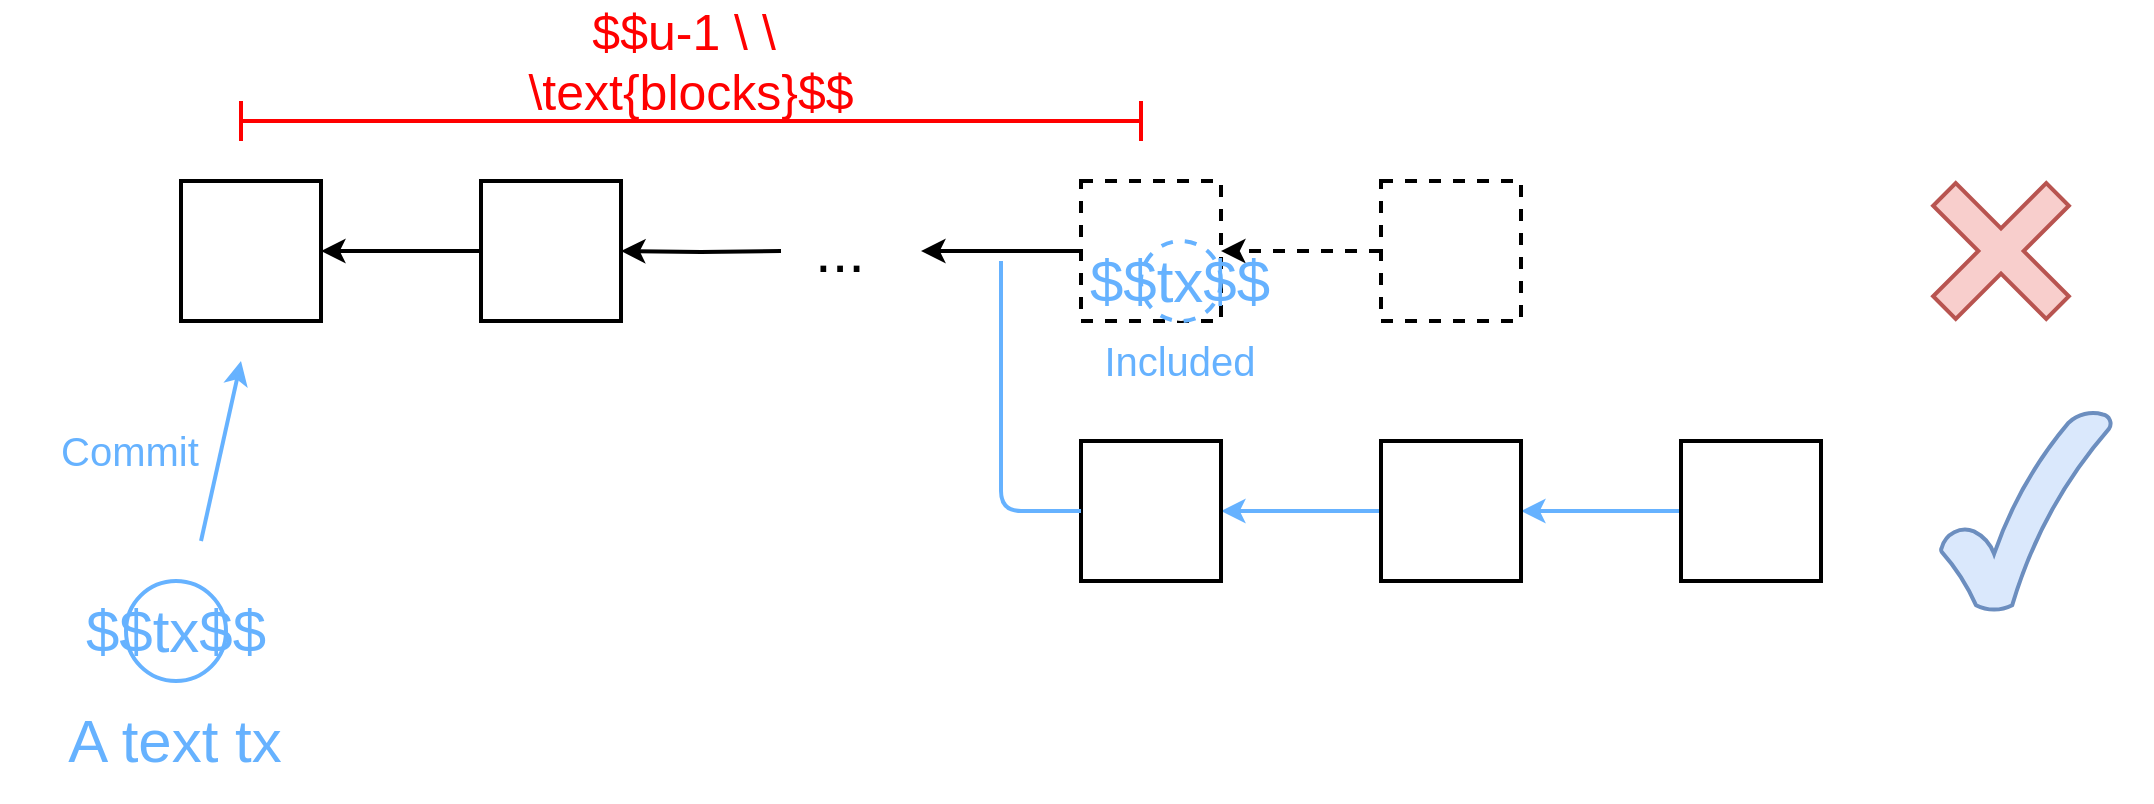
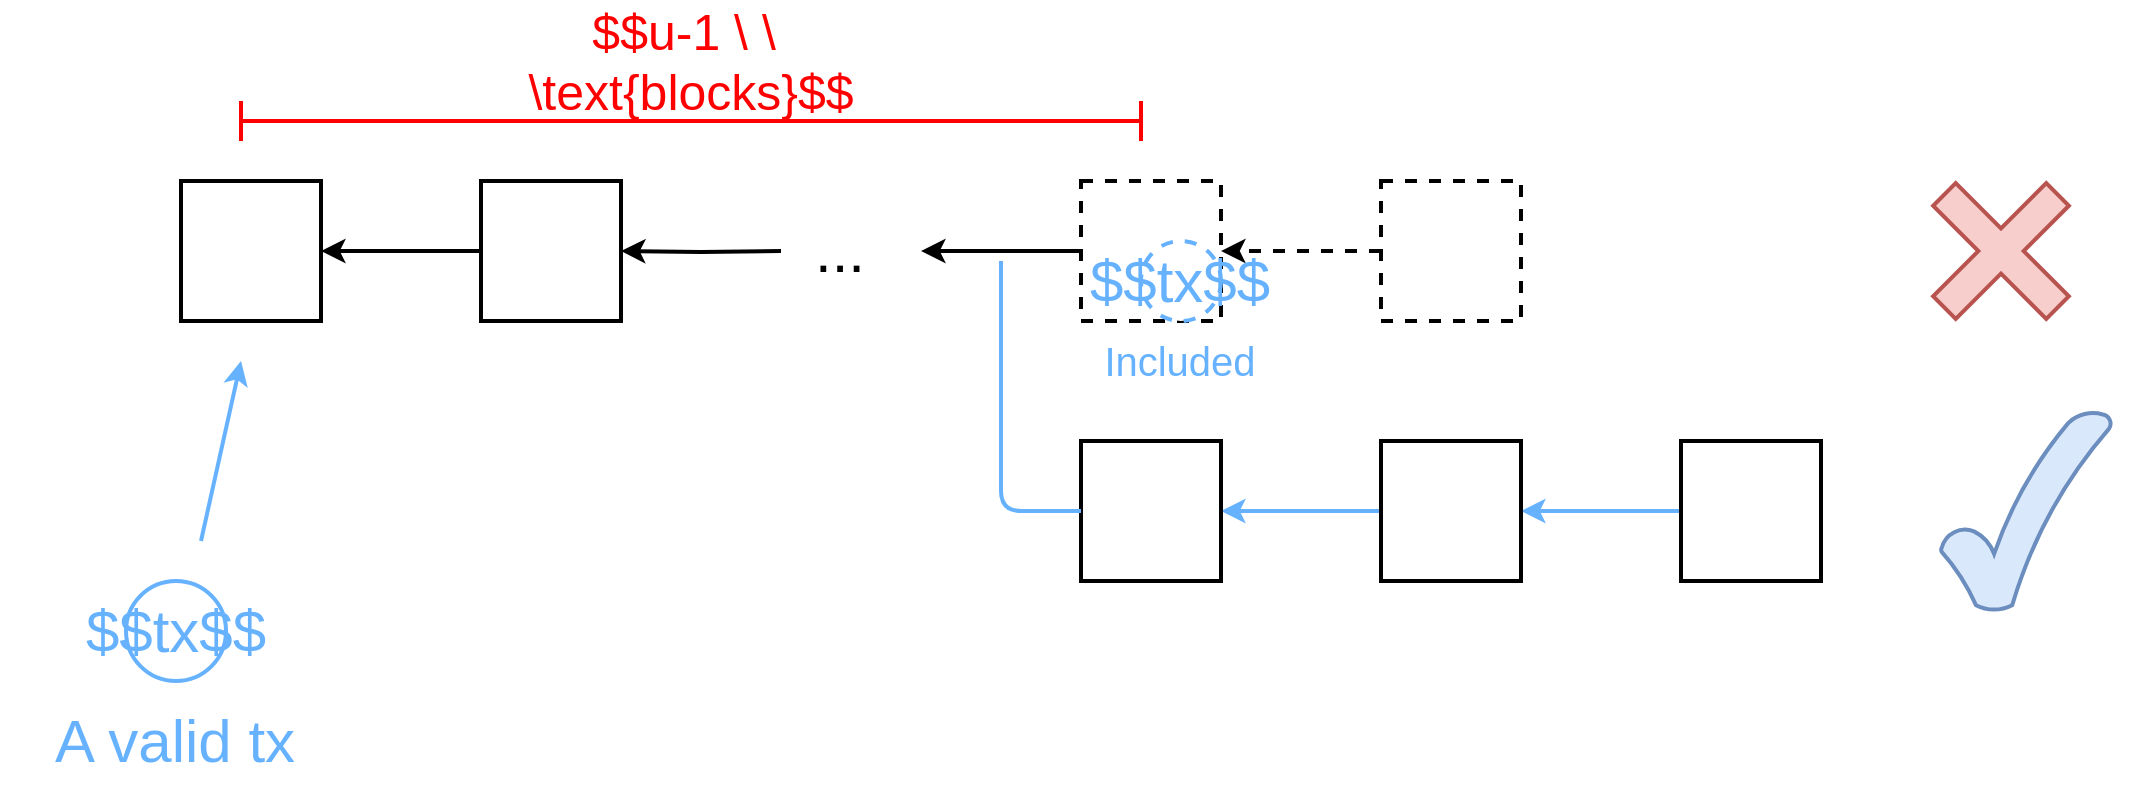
node "Commit": removed
node "A text tx": label "A text tx" -> "A valid tx"
